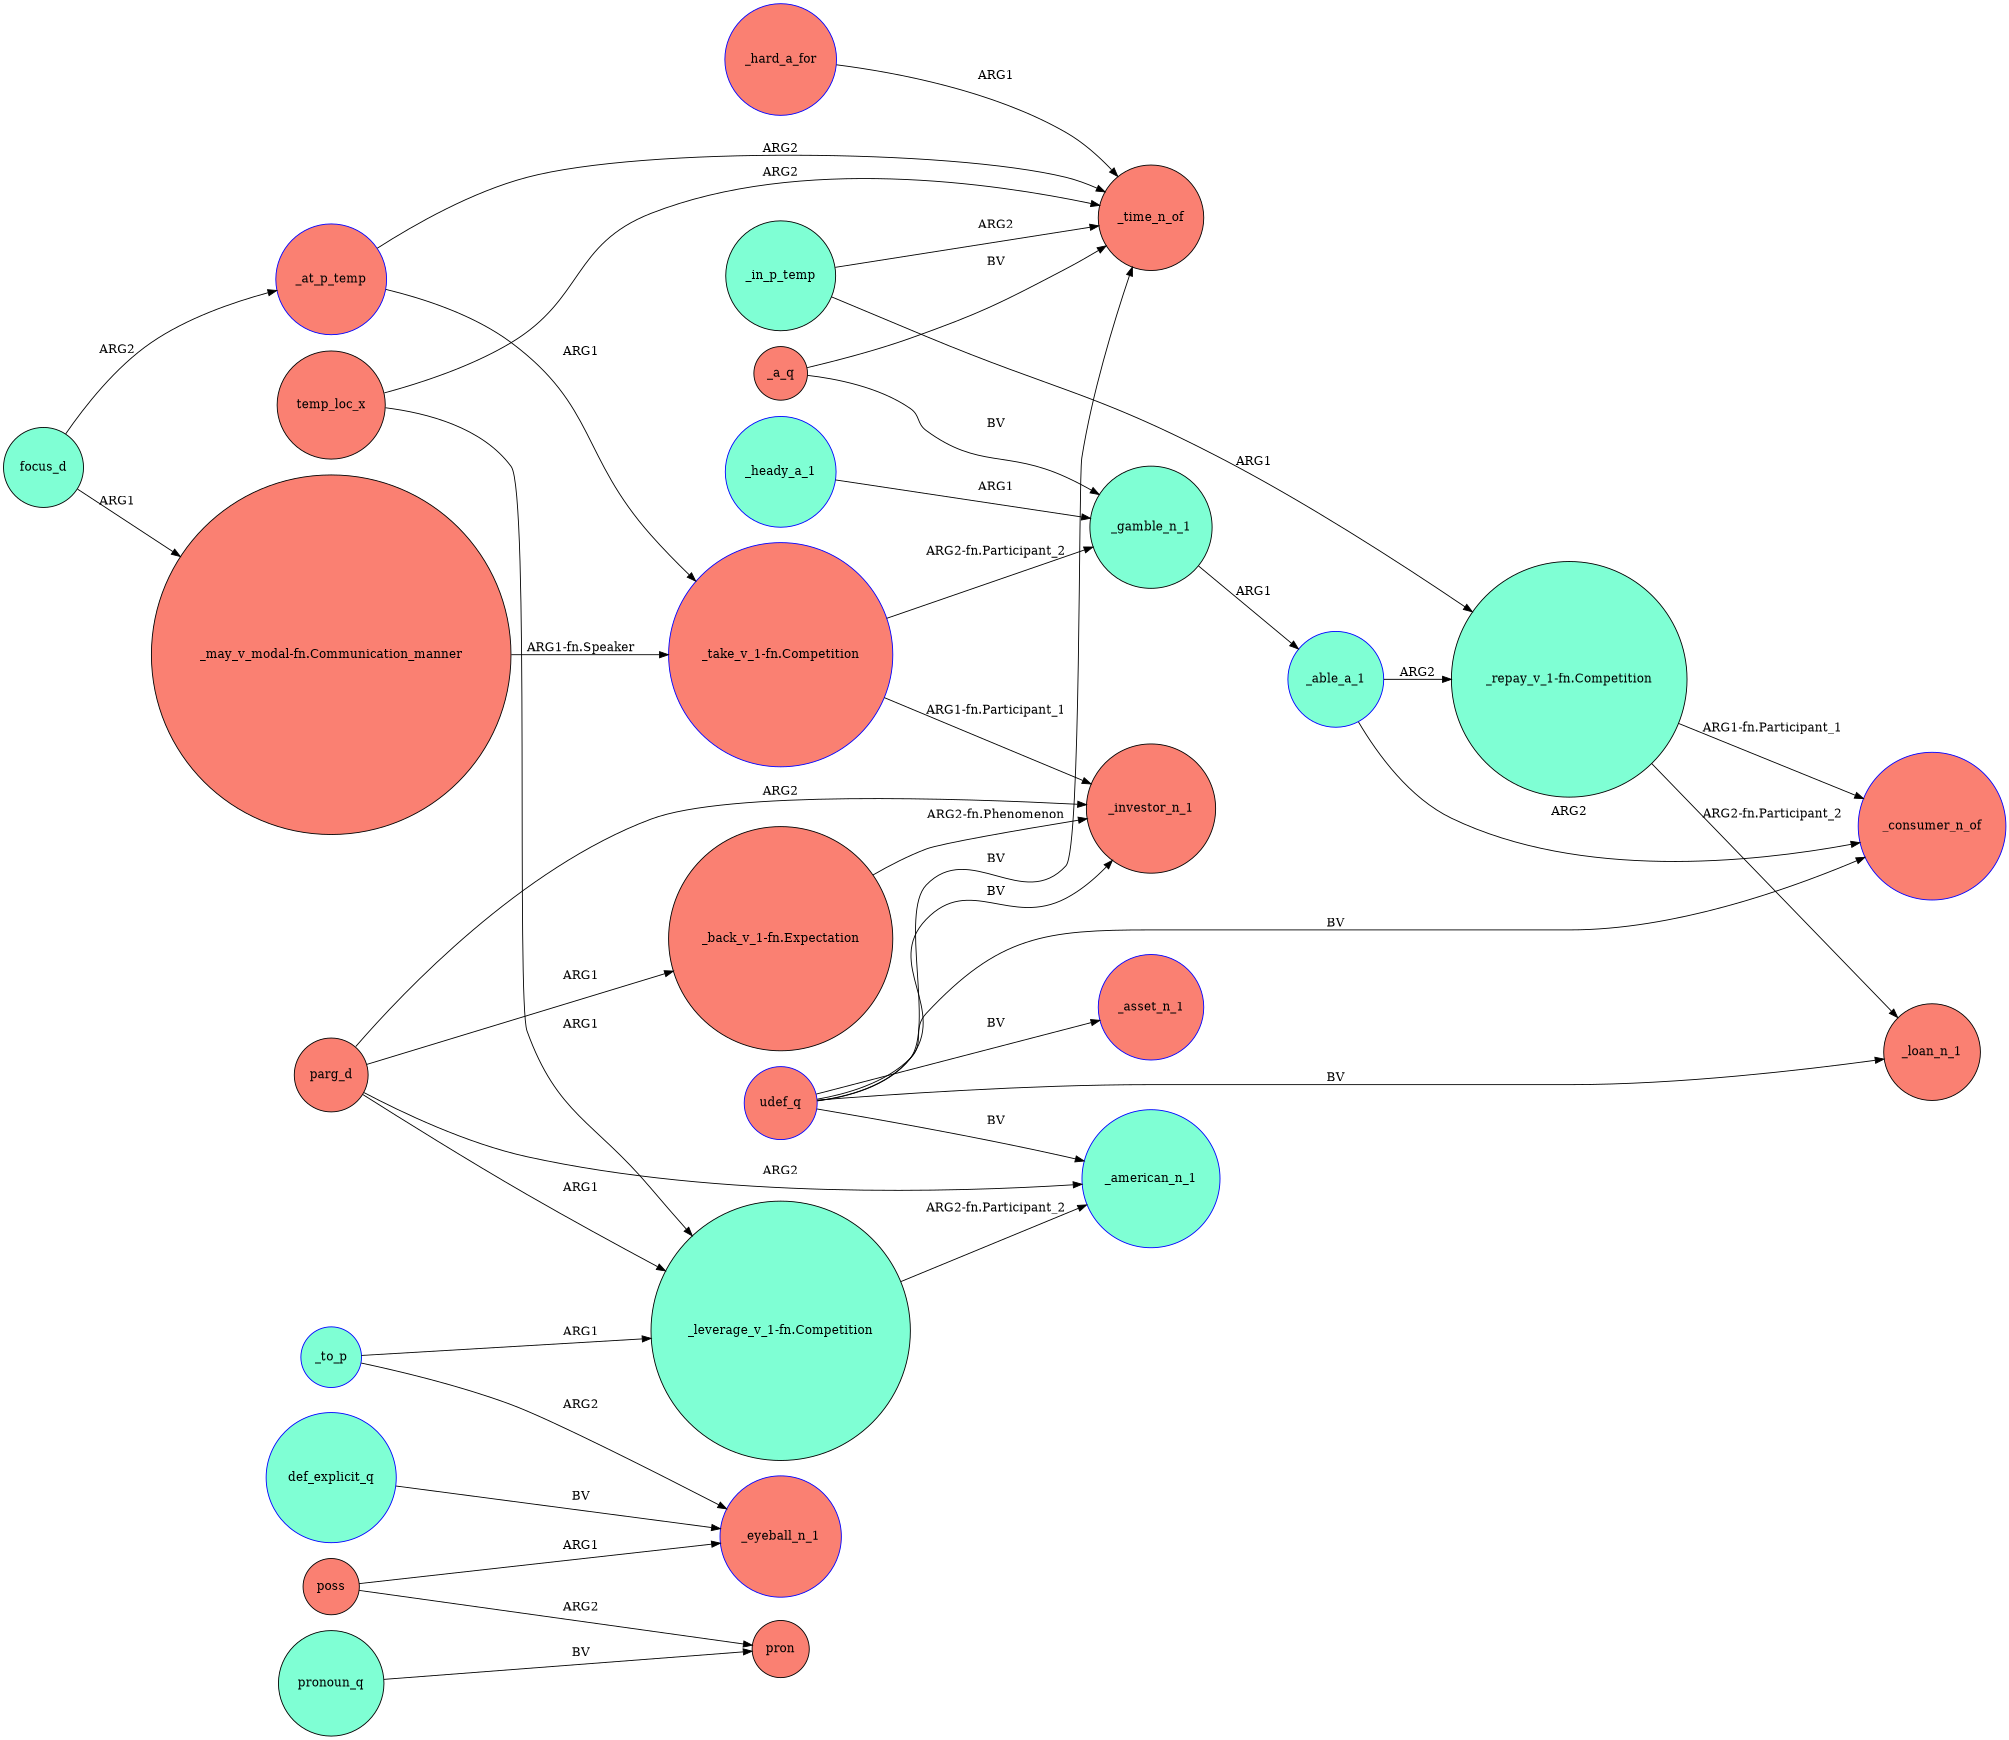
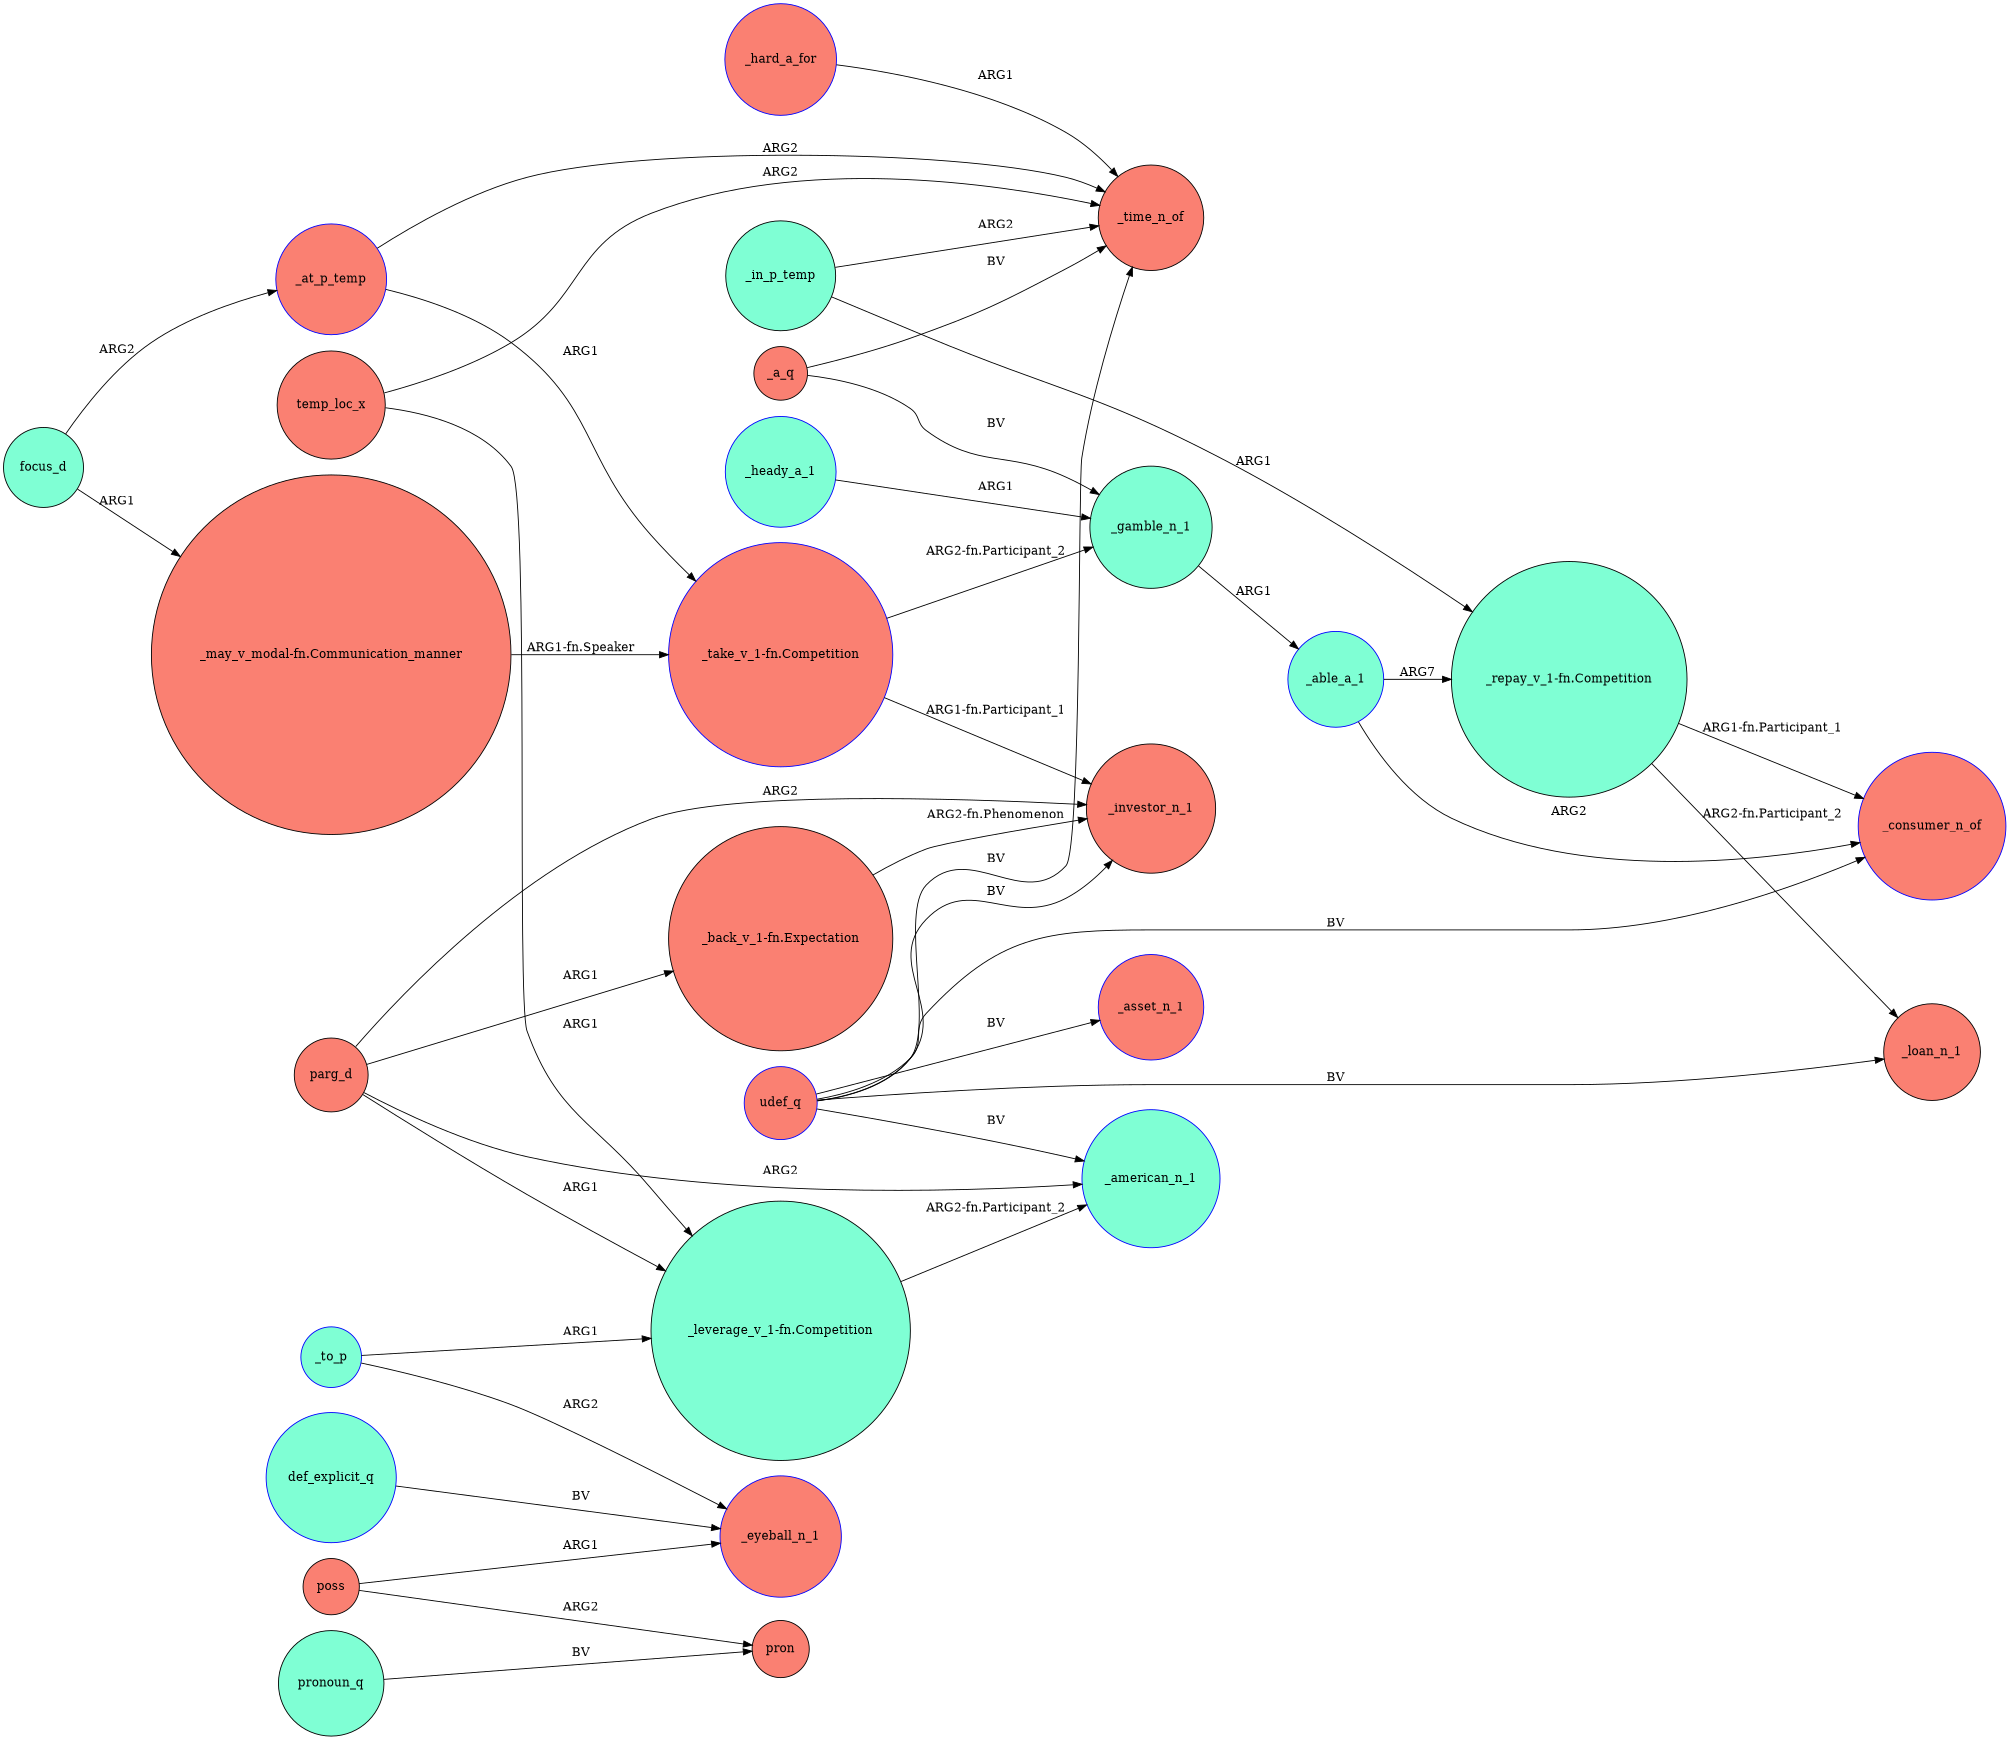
edge "_able_a_1" -> "_repay_v_1-fn.Competition": label "ARG2" -> "ARG7"
